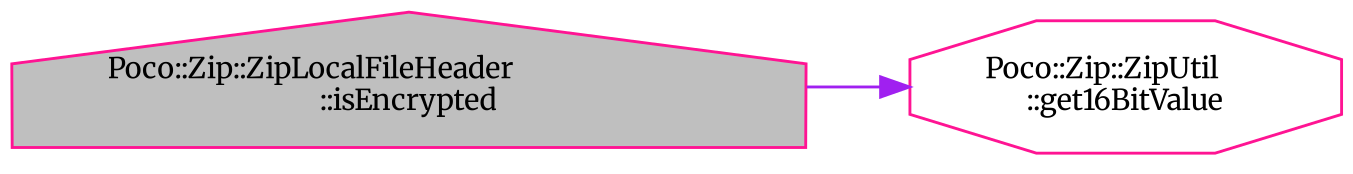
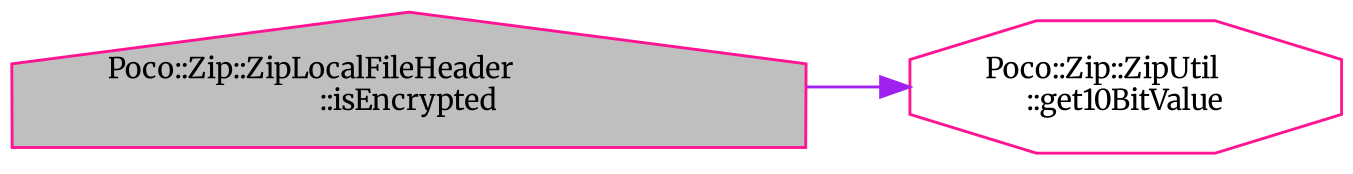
node "Poco::Zip::ZipUtil ::get16BitValue": label "Poco::Zip::ZipUtil ::get16BitValue" -> "Poco::Zip::ZipUtil ::get10BitValue"
